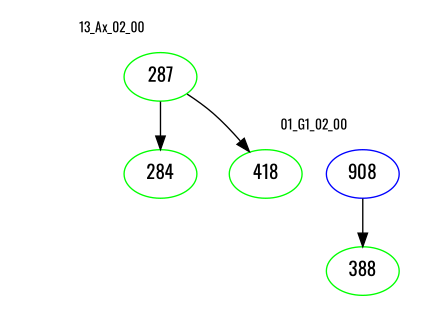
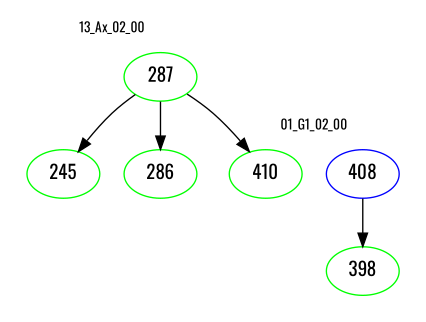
node "245": added
node "284": label "284" -> "286"
node "418": label "418" -> "410"
node "908": label "908" -> "408"
node "388": label "388" -> "398"
